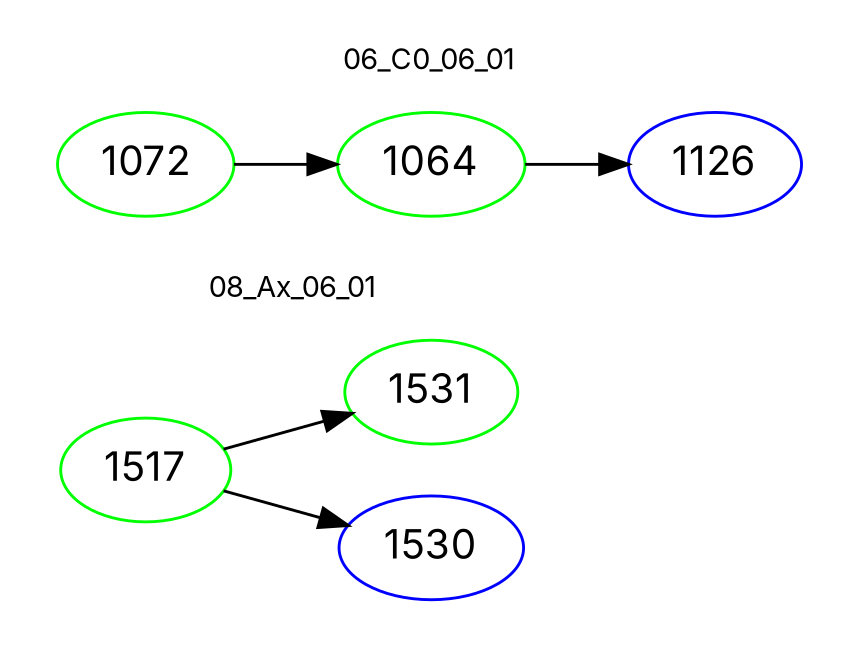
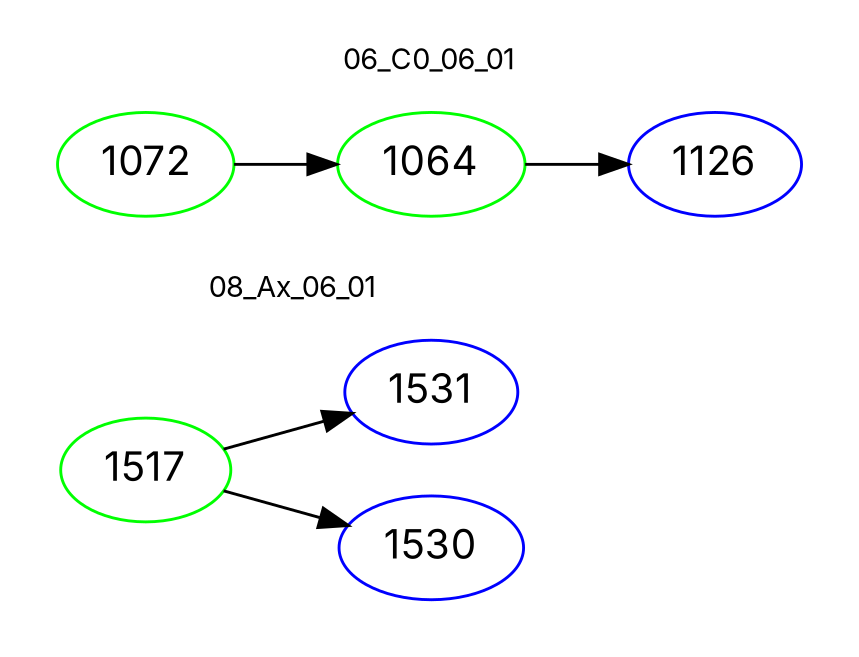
node "1531": color green -> blue
